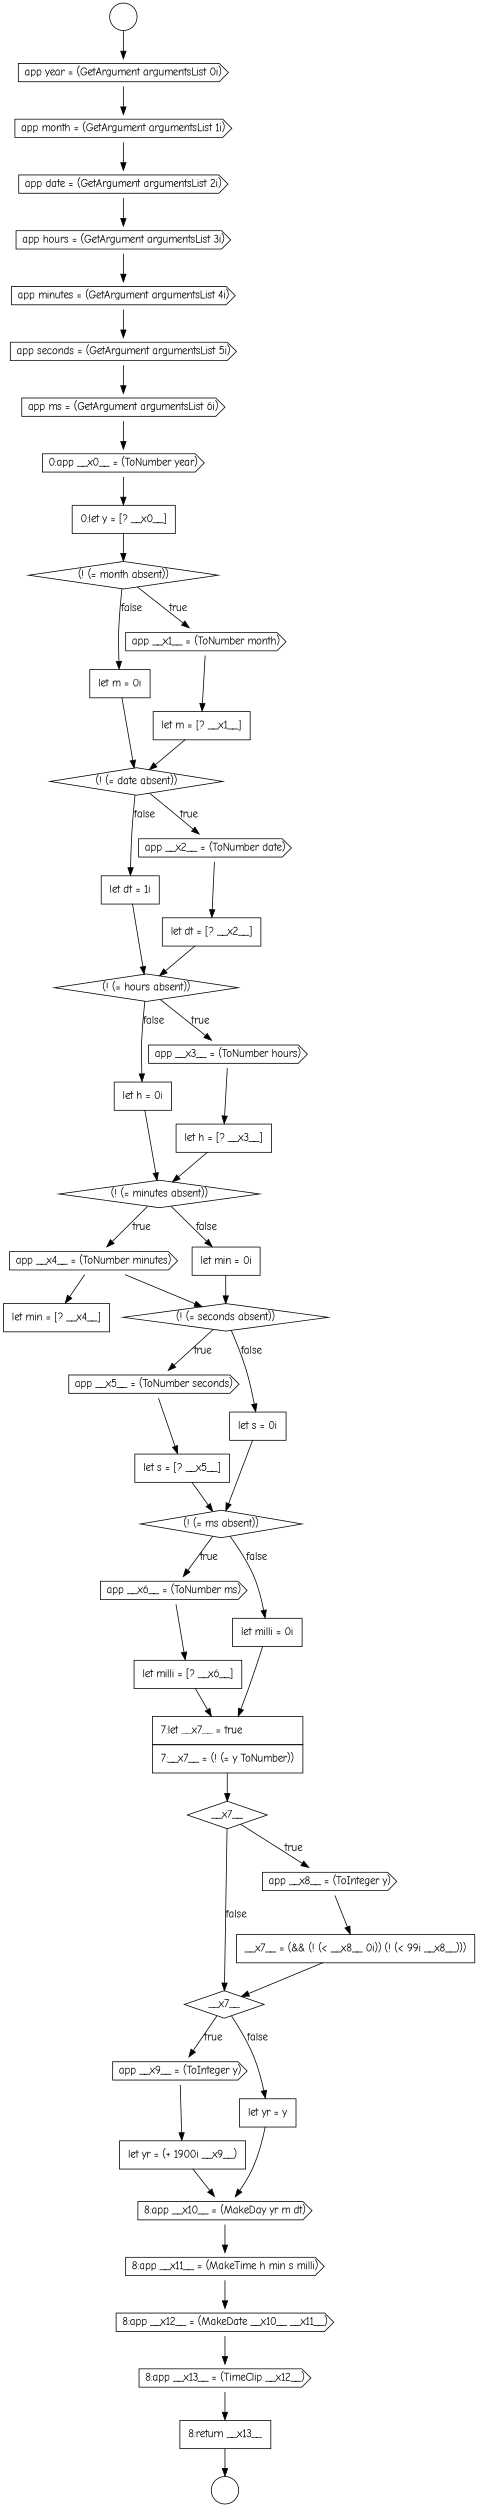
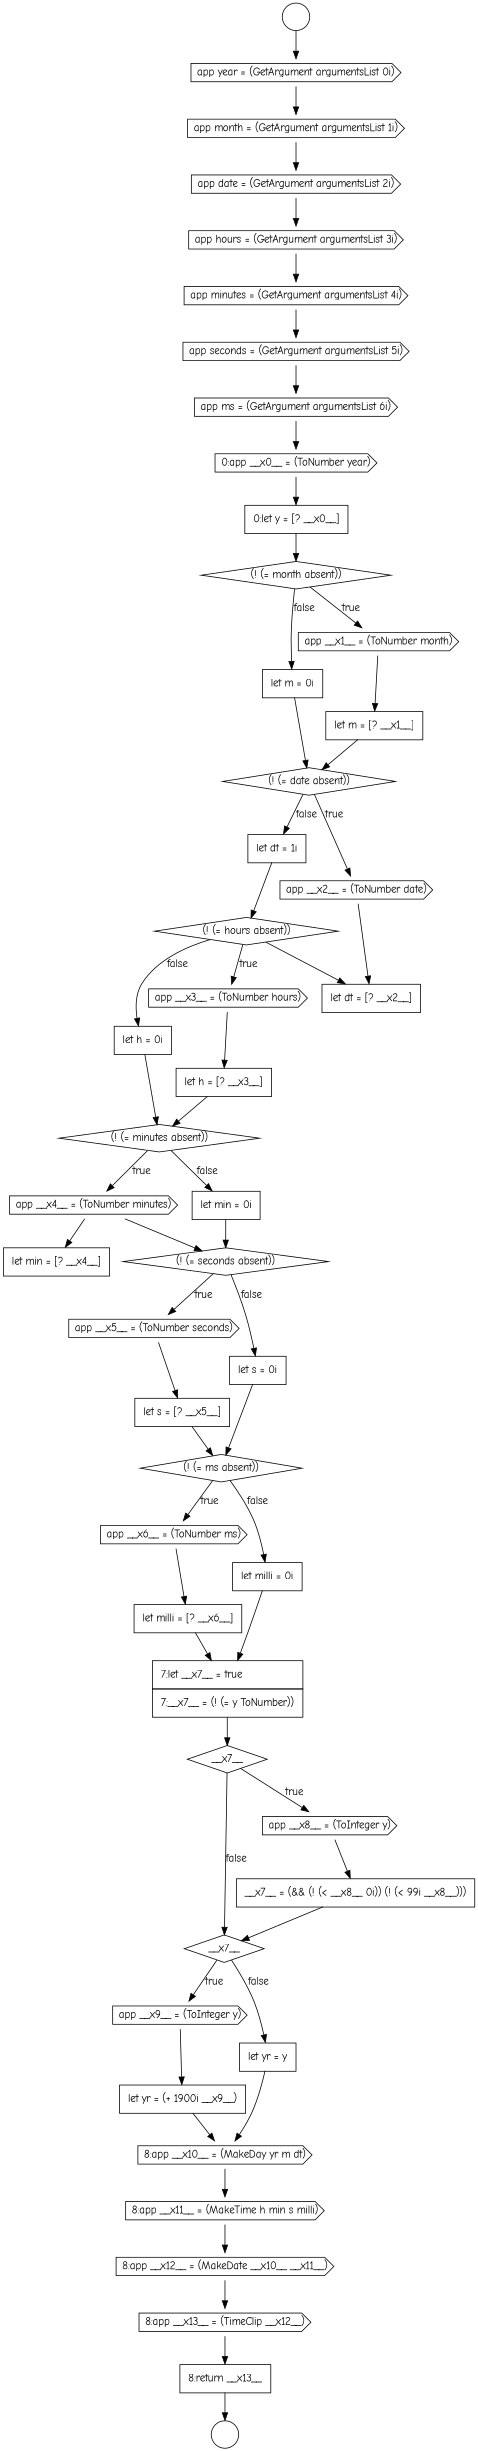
edge "let dt = [? __x2__]" -> "(! (= hours absent))": reversed
